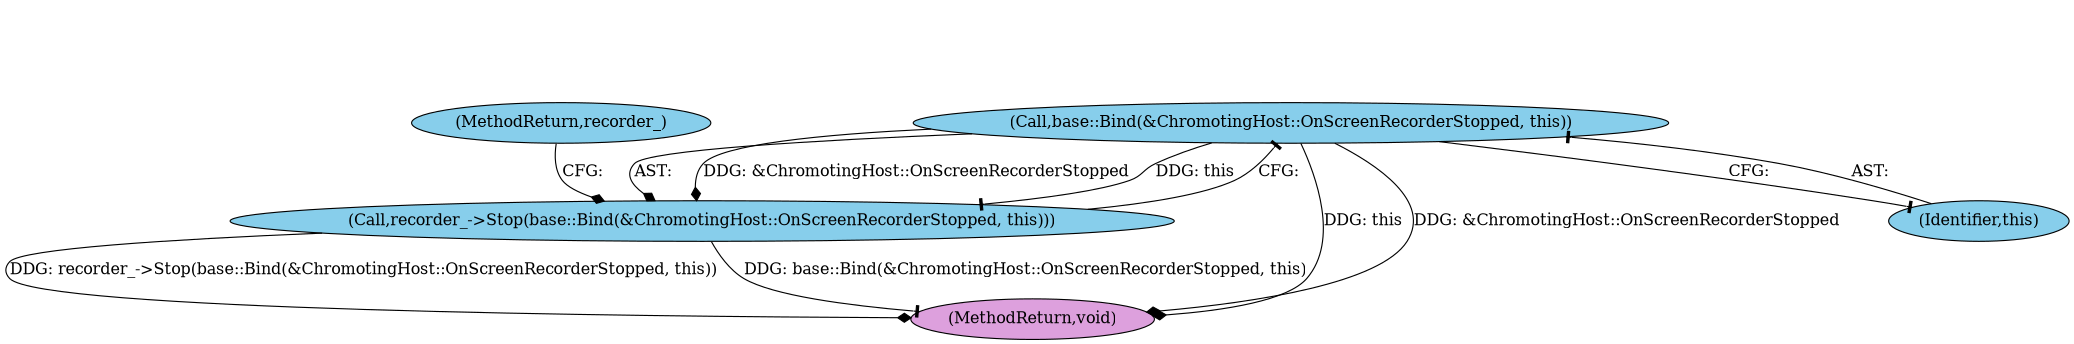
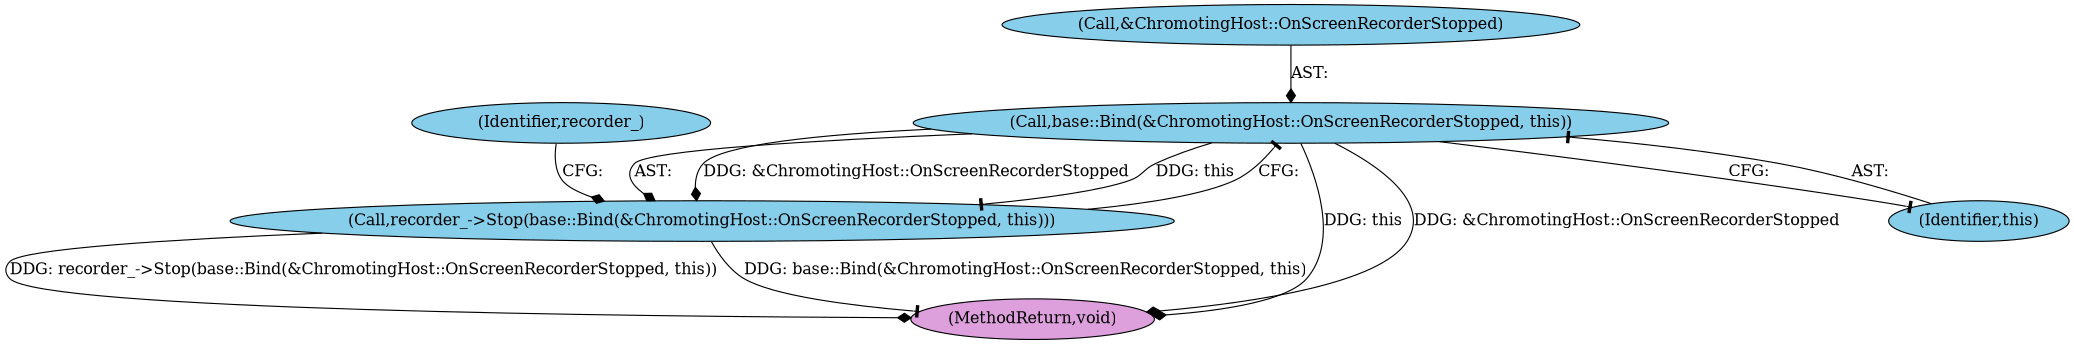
node "(Call,&ChromotingHost::OnScreenRecorderStopped)": added
node "(MethodReturn,recorder_)": label "(MethodReturn,recorder_)" -> "(Identifier,recorder_)"
